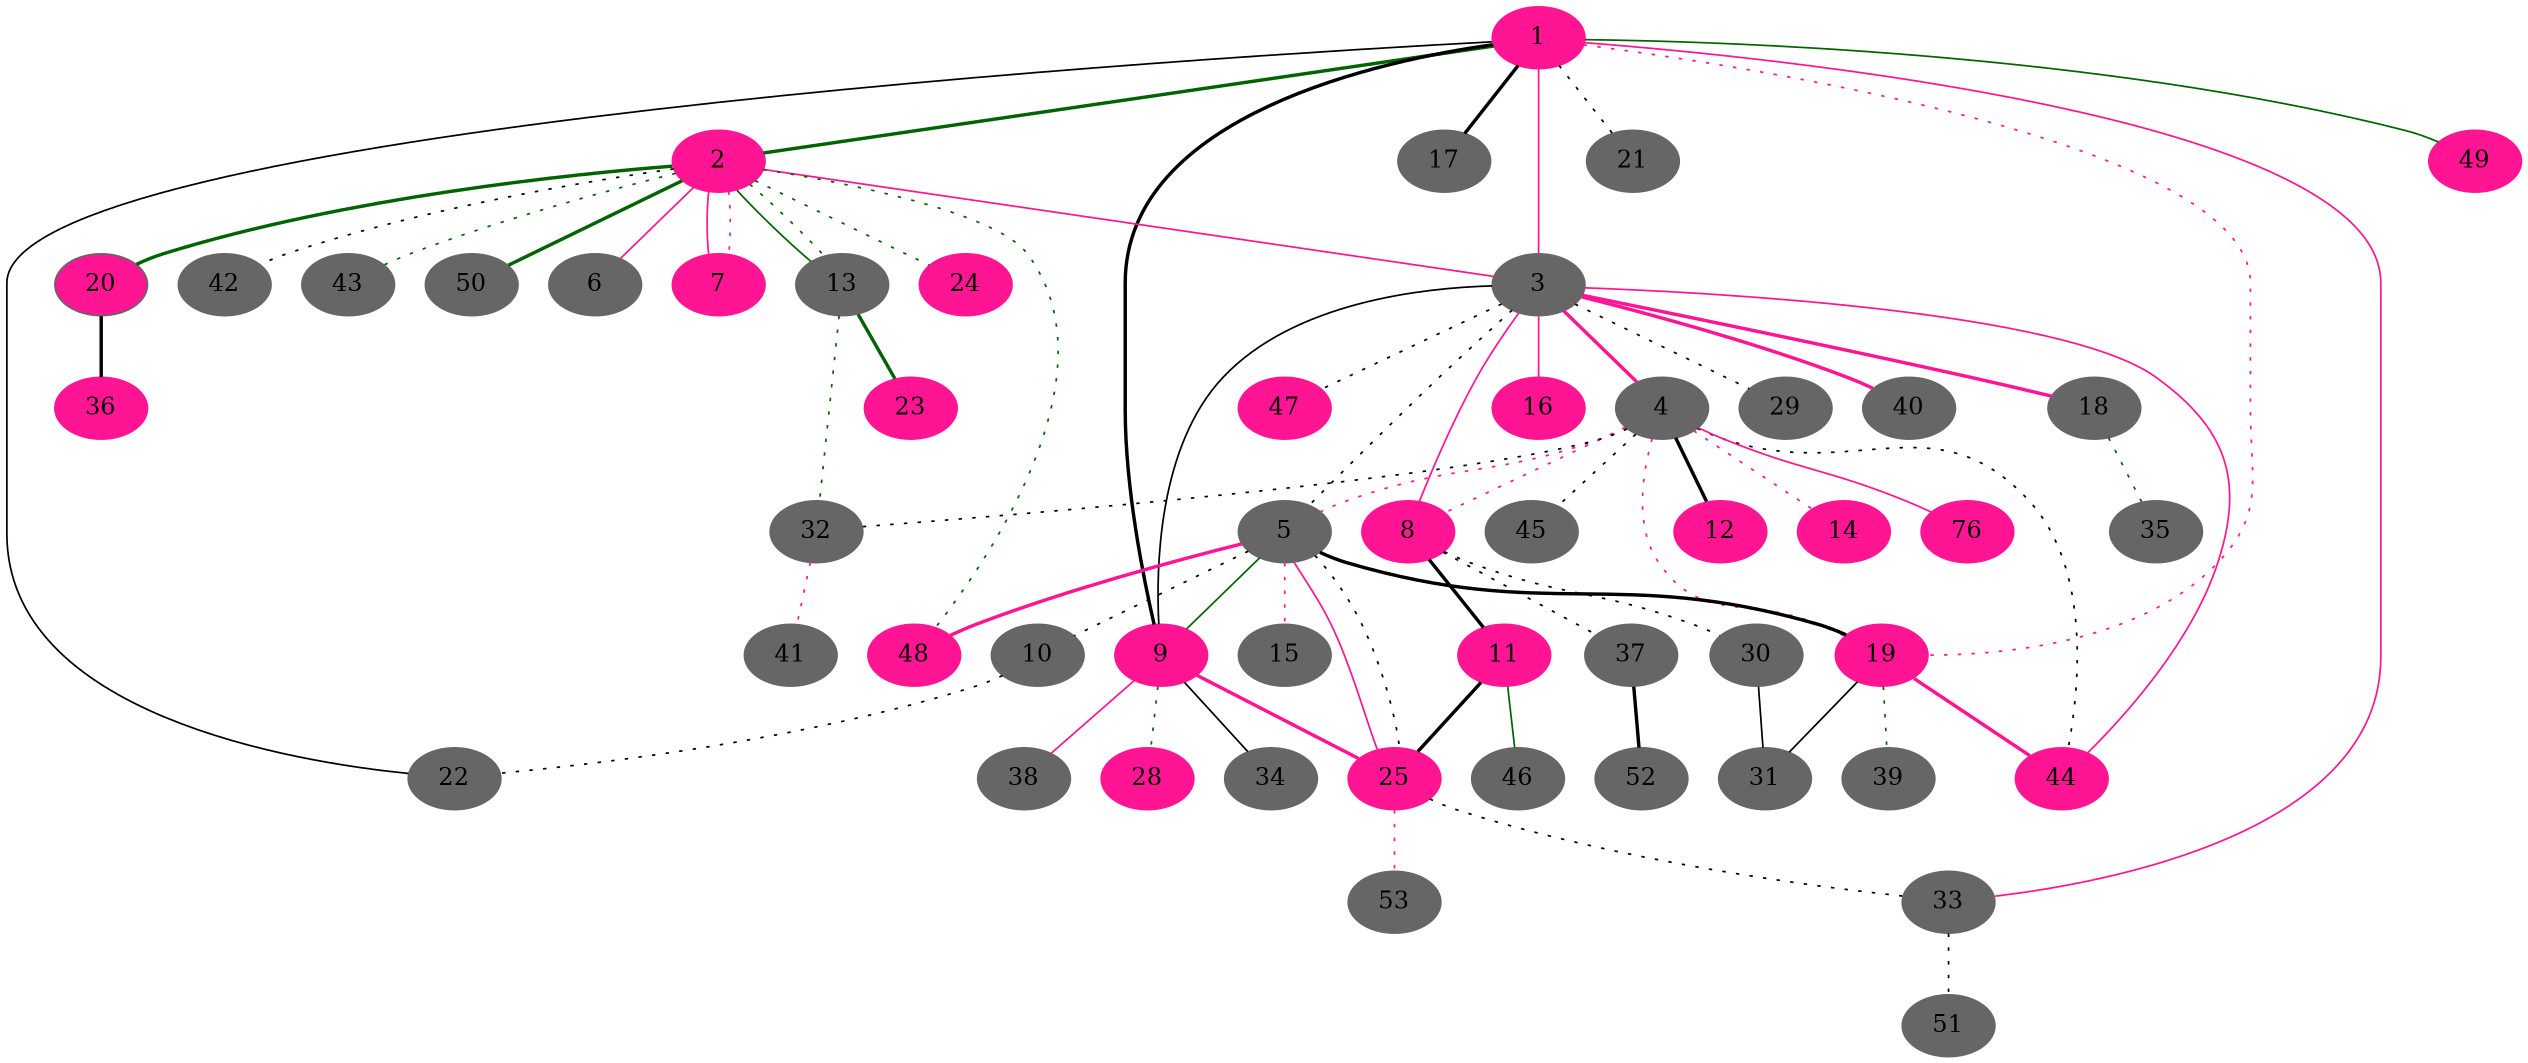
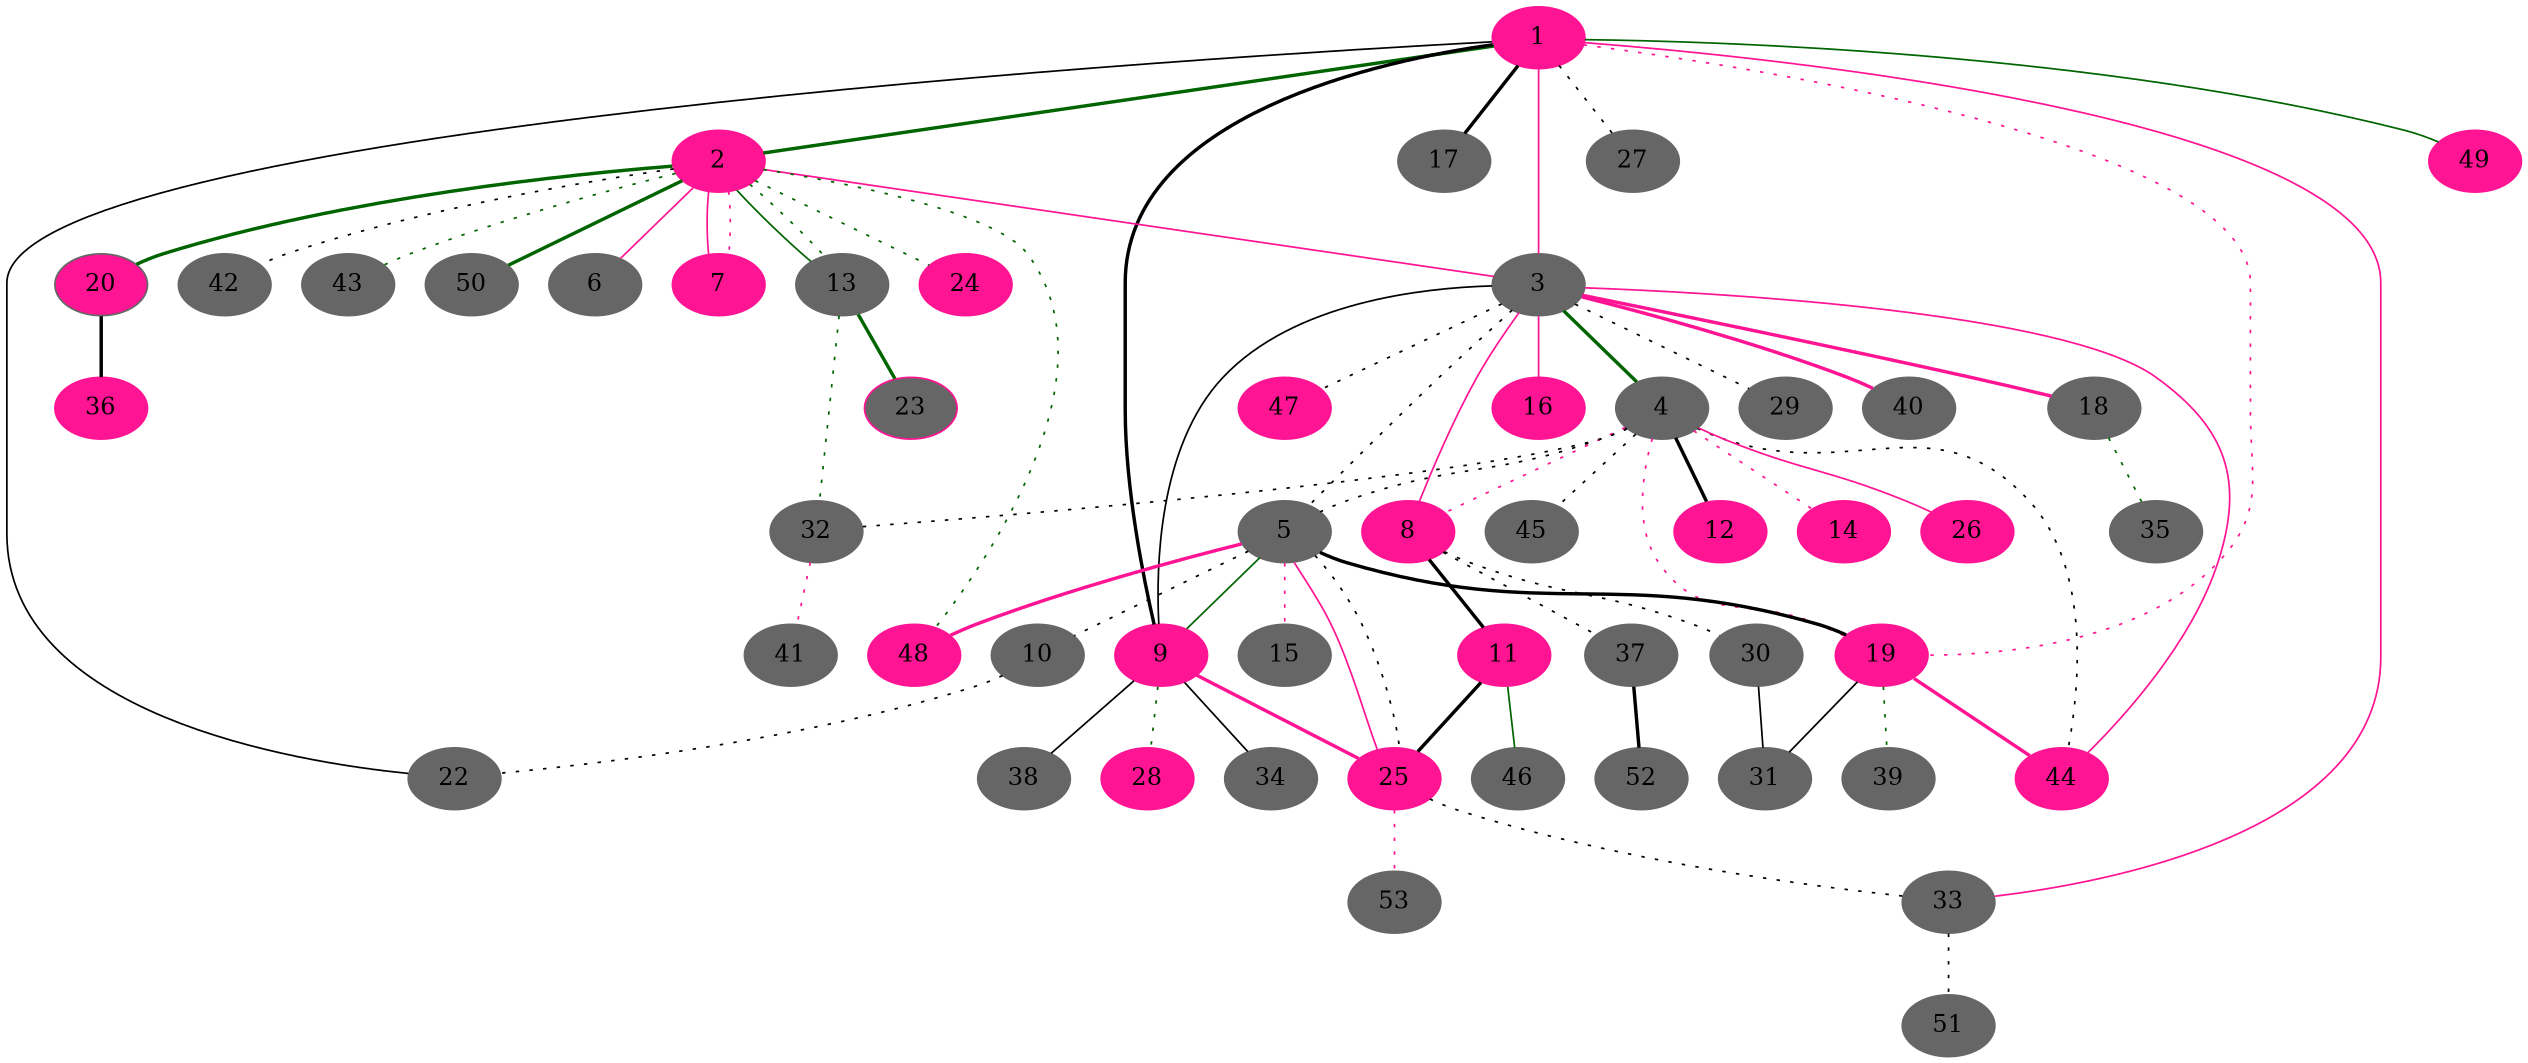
node "21": label "21" -> "27"
edge "3" -- "4": color deeppink -> darkgreen
node "23": fillcolor deeppink -> gray40
edge "4" -- "5": color deeppink -> black
node "76": label "76" -> "26"
edge "9" -- "38": color deeppink -> black
